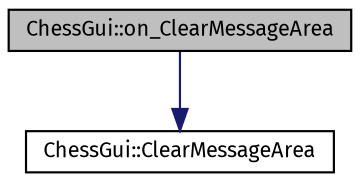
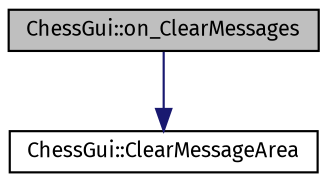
node "ChessGui::on_ClearMessageArea": label "ChessGui::on_ClearMessageArea" -> "ChessGui::on_ClearMessages"
